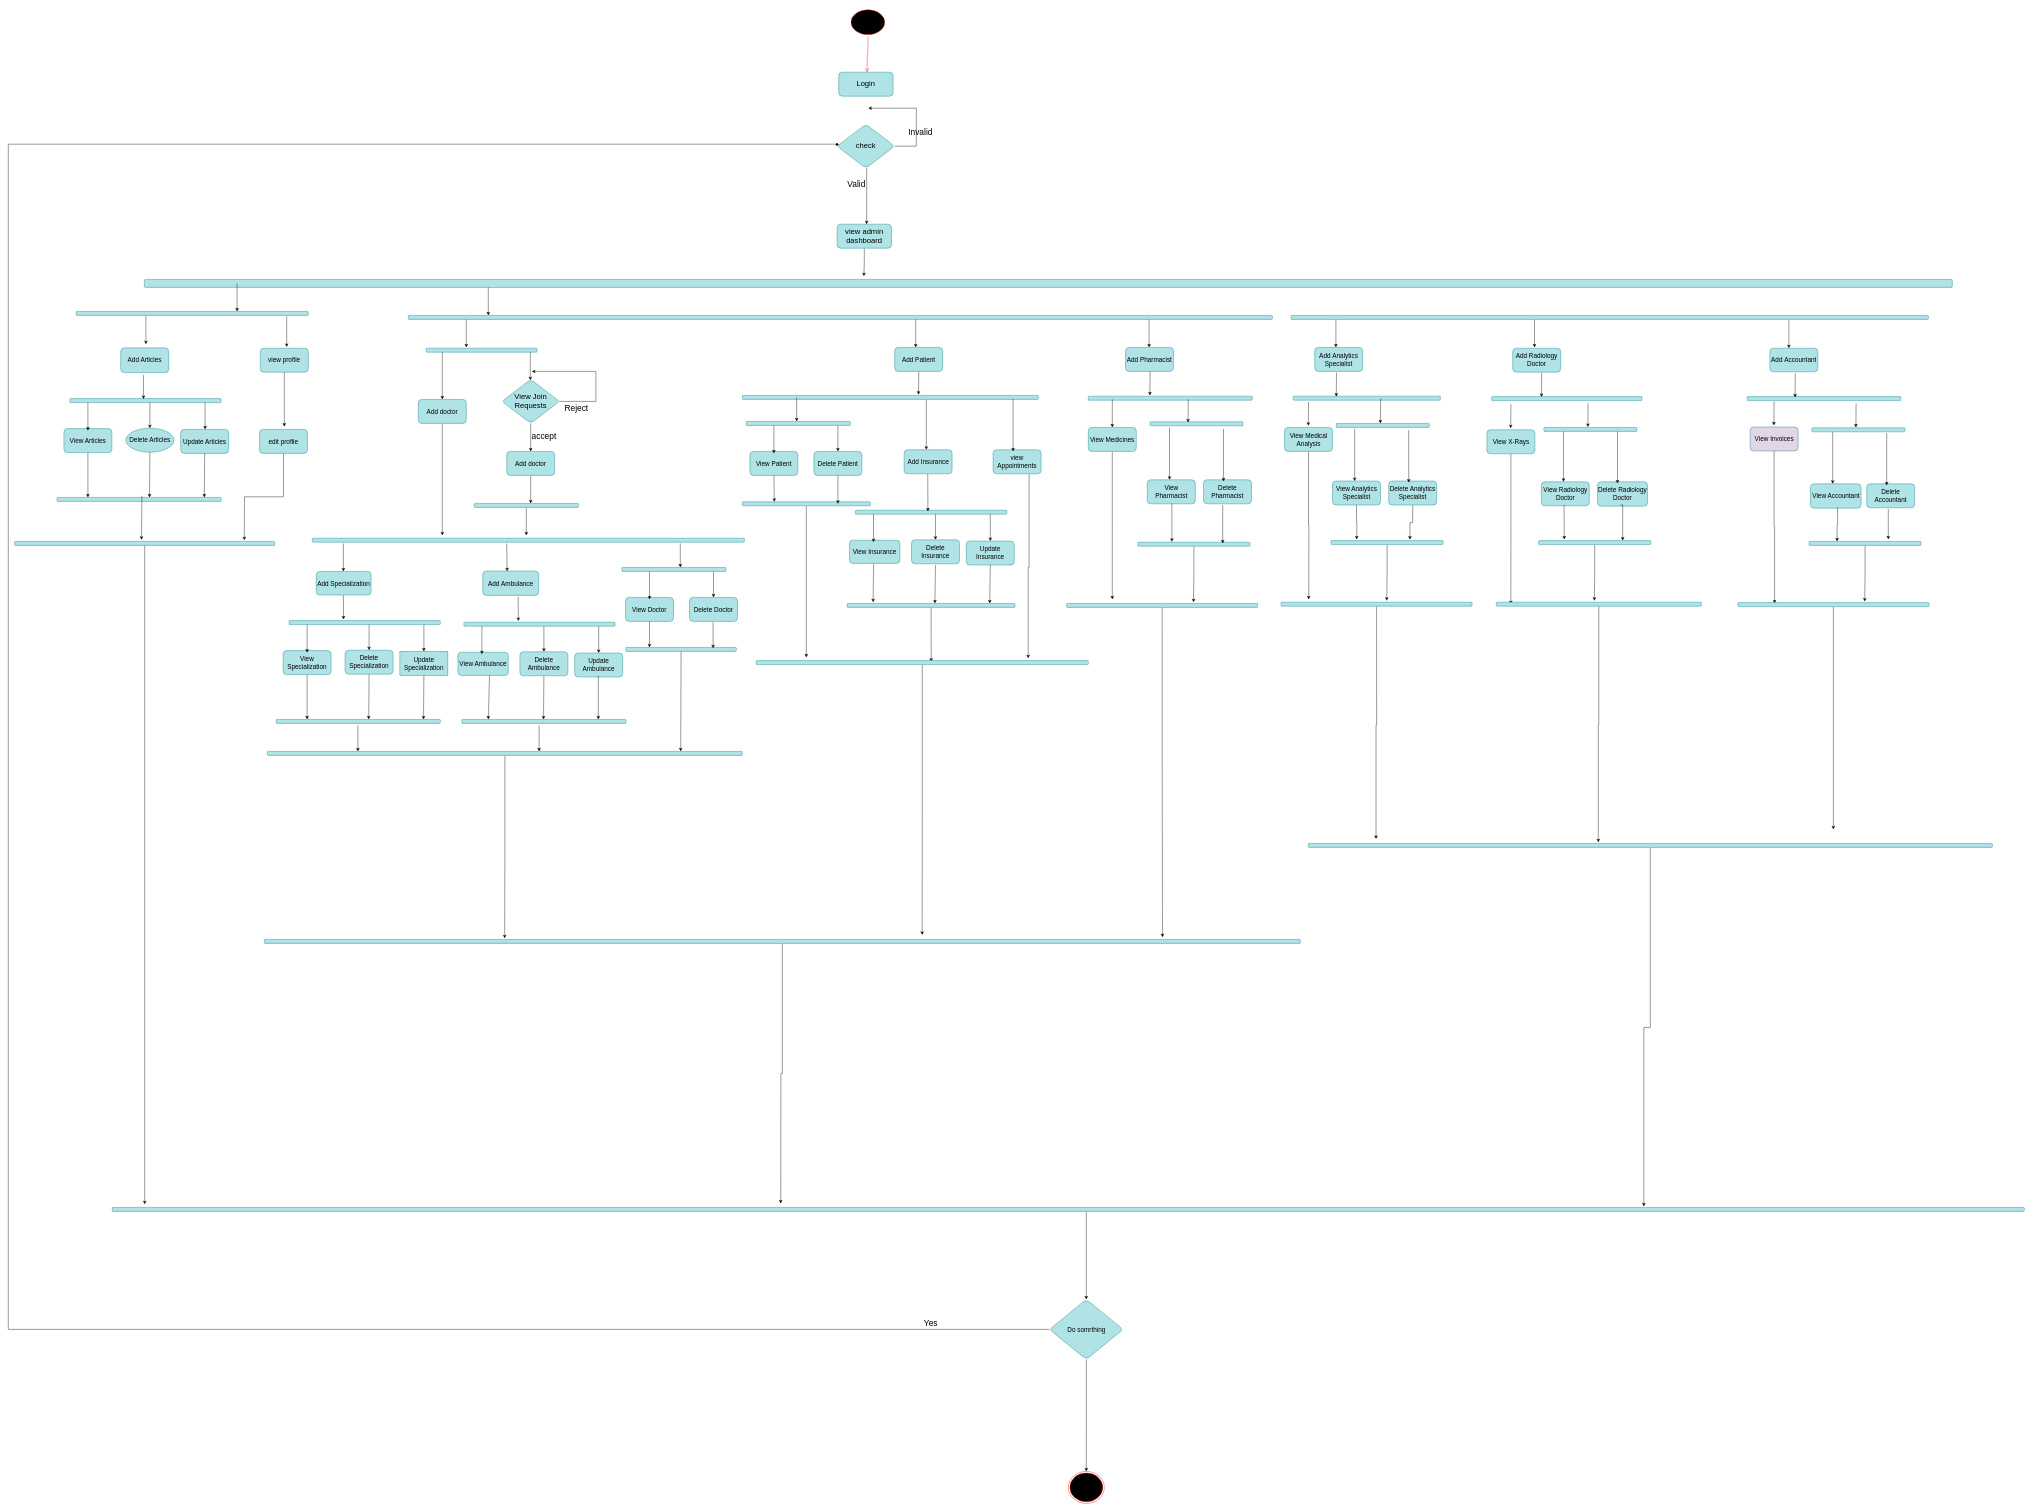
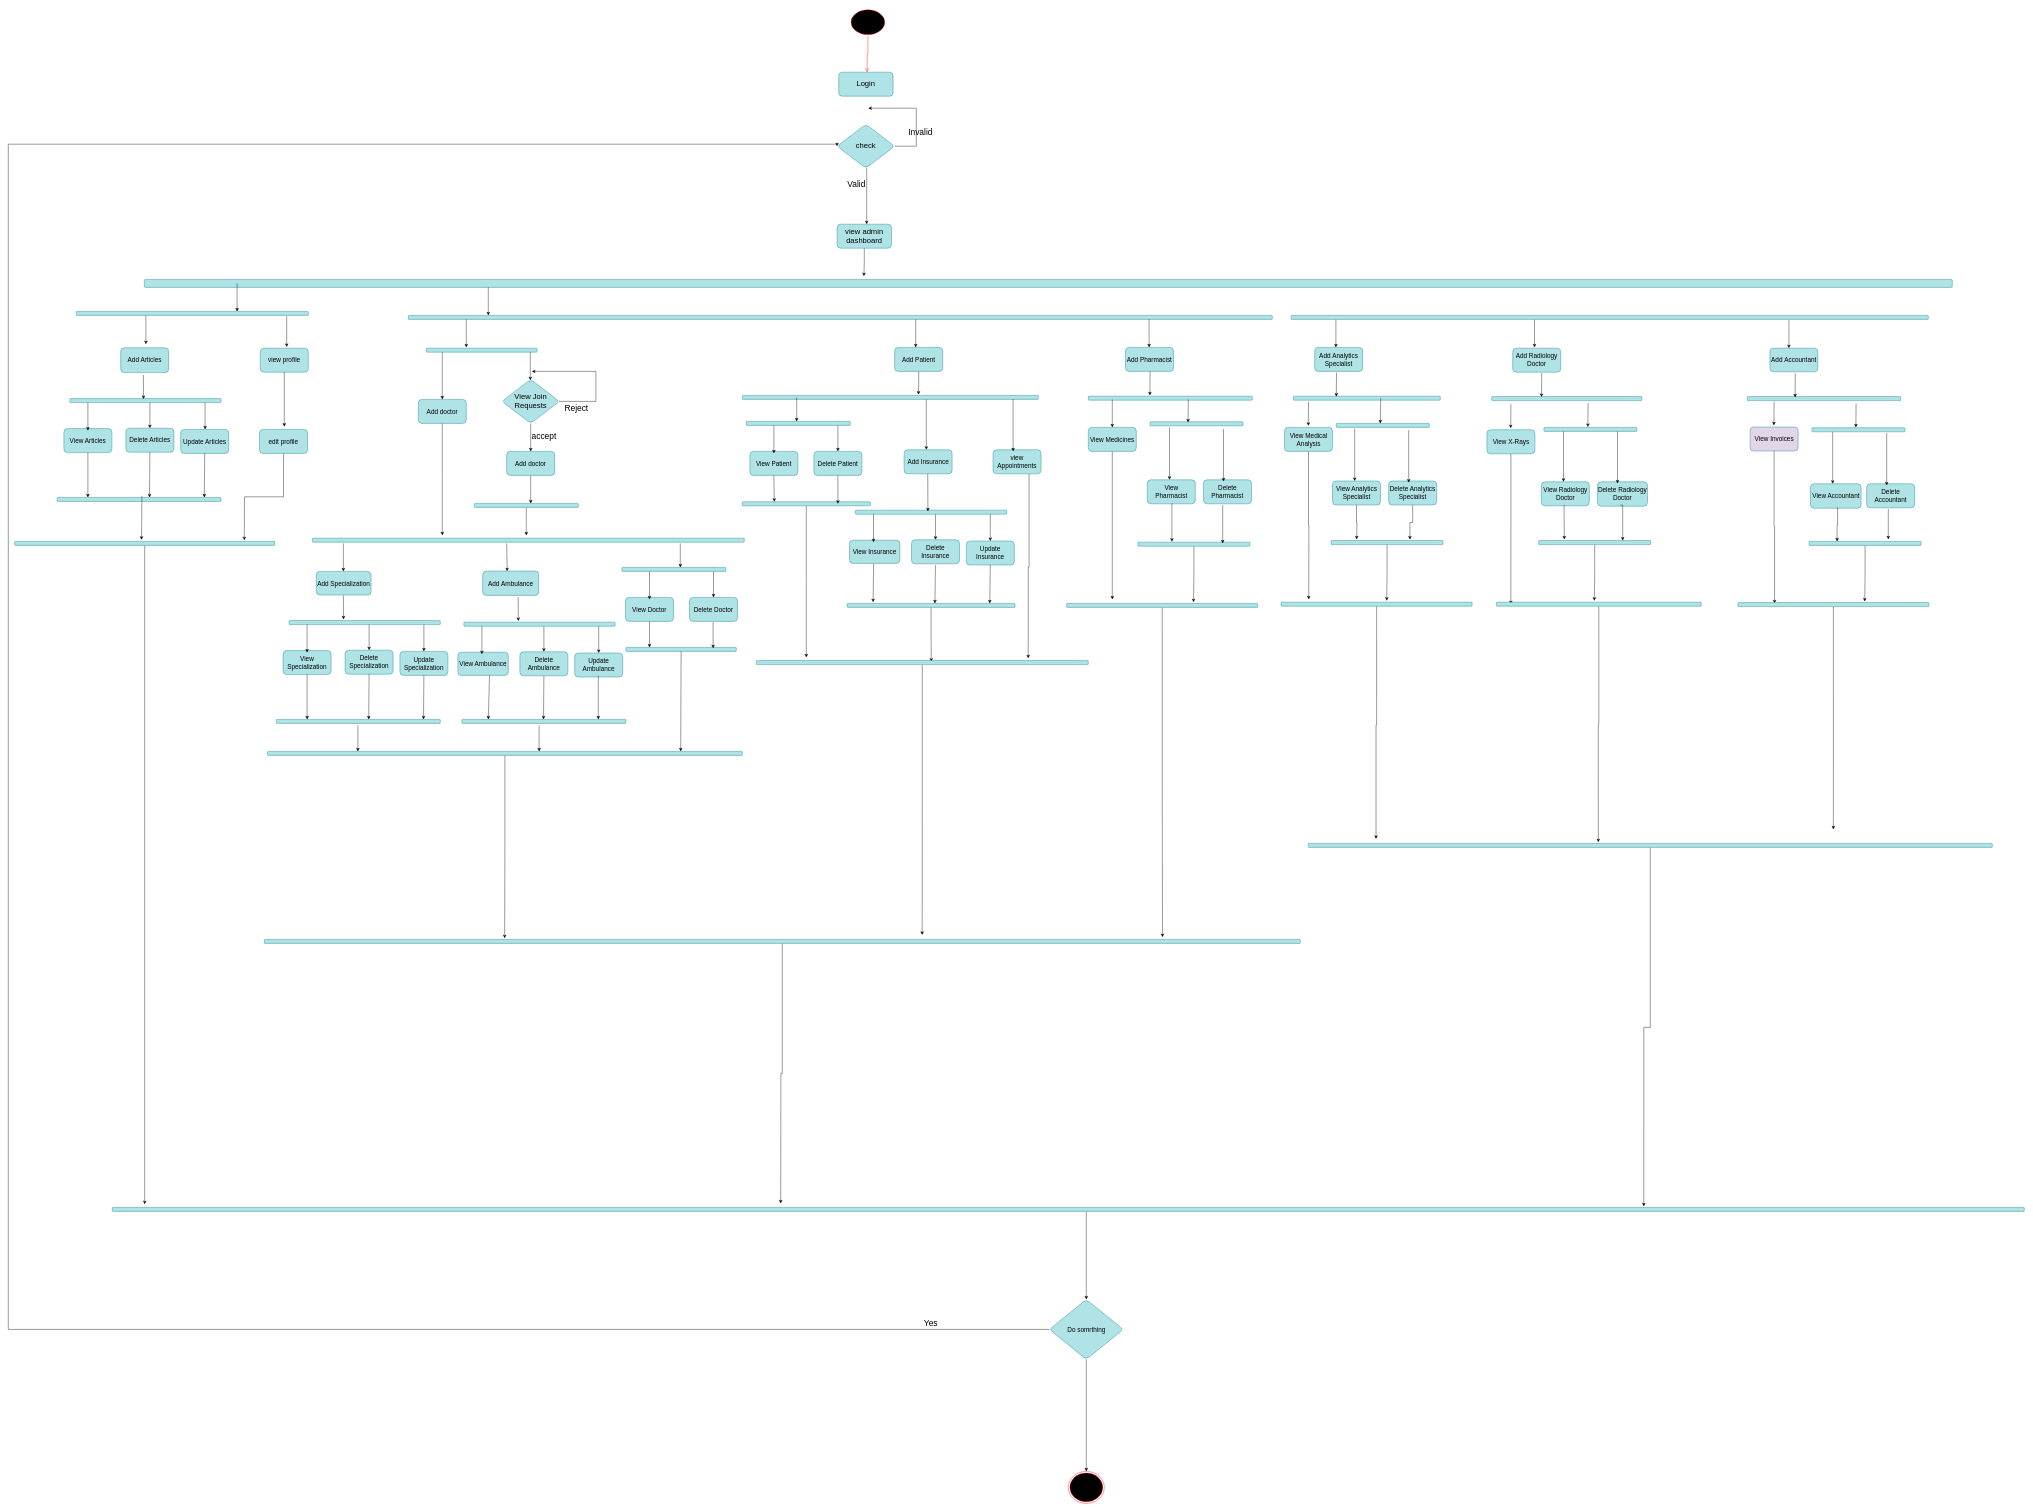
edge "Do somrthing" -> "check": arrowhead diamond -> classic
node "Delete Articles": shape ellipse -> rounded rectangle
node "Update Specialization": shape rectangle -> rounded rectangle
